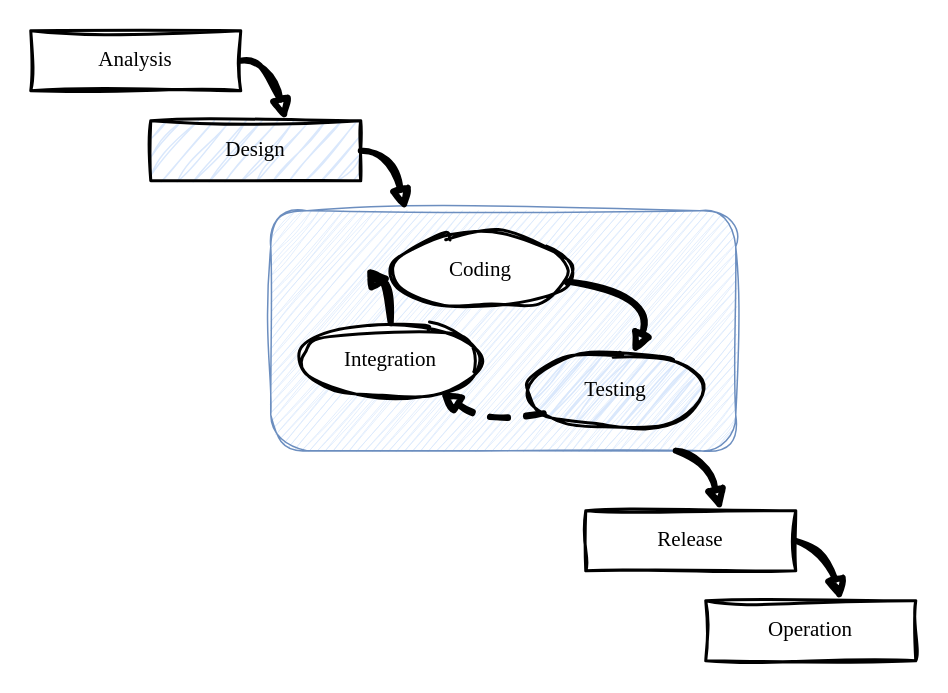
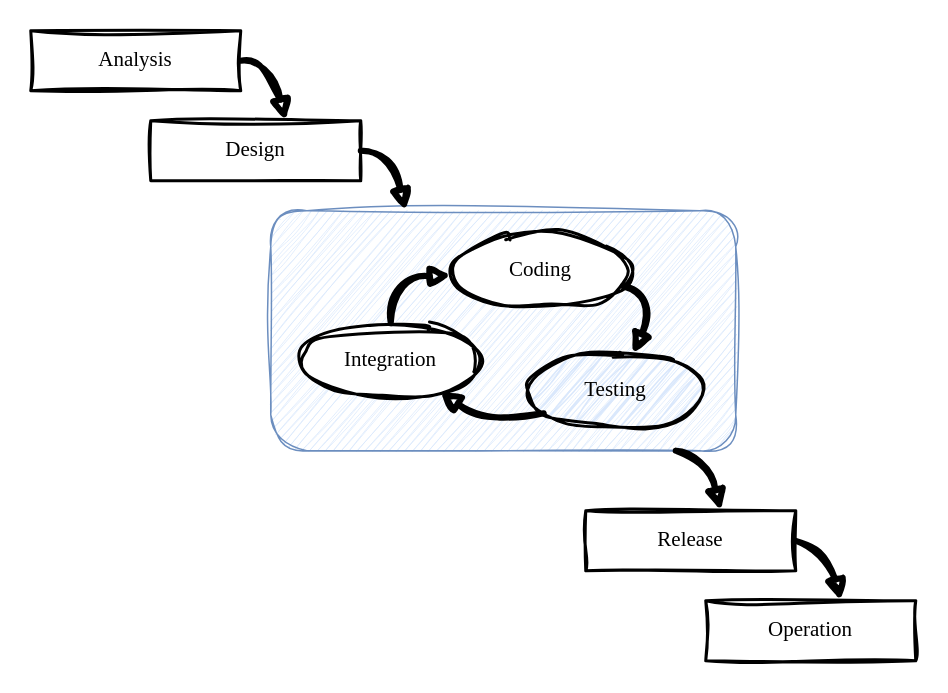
node "Design": fillcolor #dae8fc -> #ffffff
node "Coding": moved (481, 271) -> (541, 271)
edge "Testing" -> "Integration": style dashed -> solid
